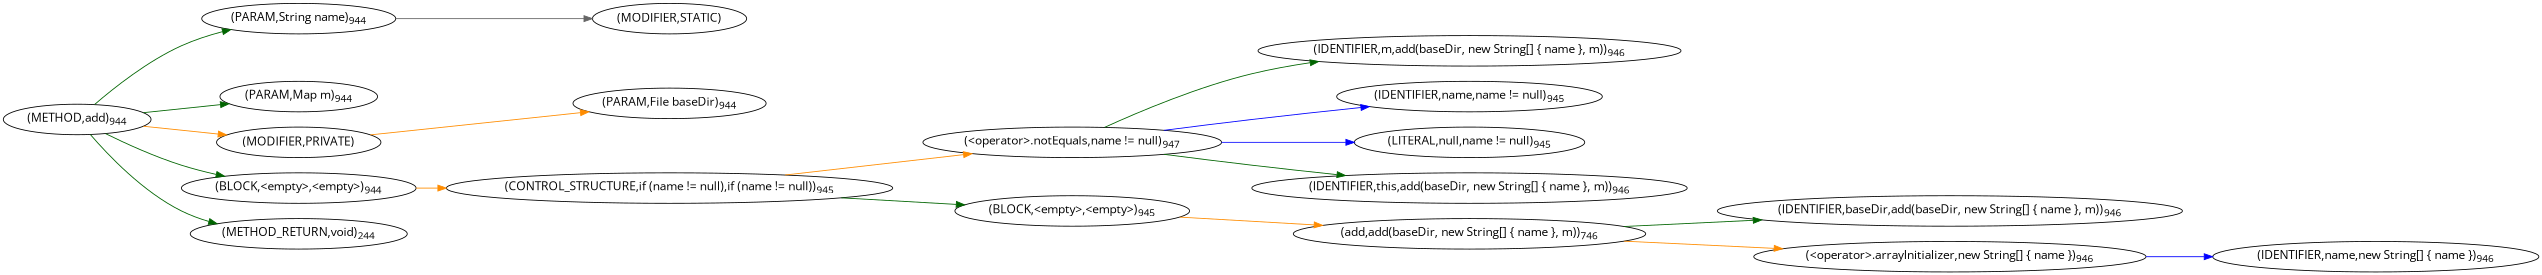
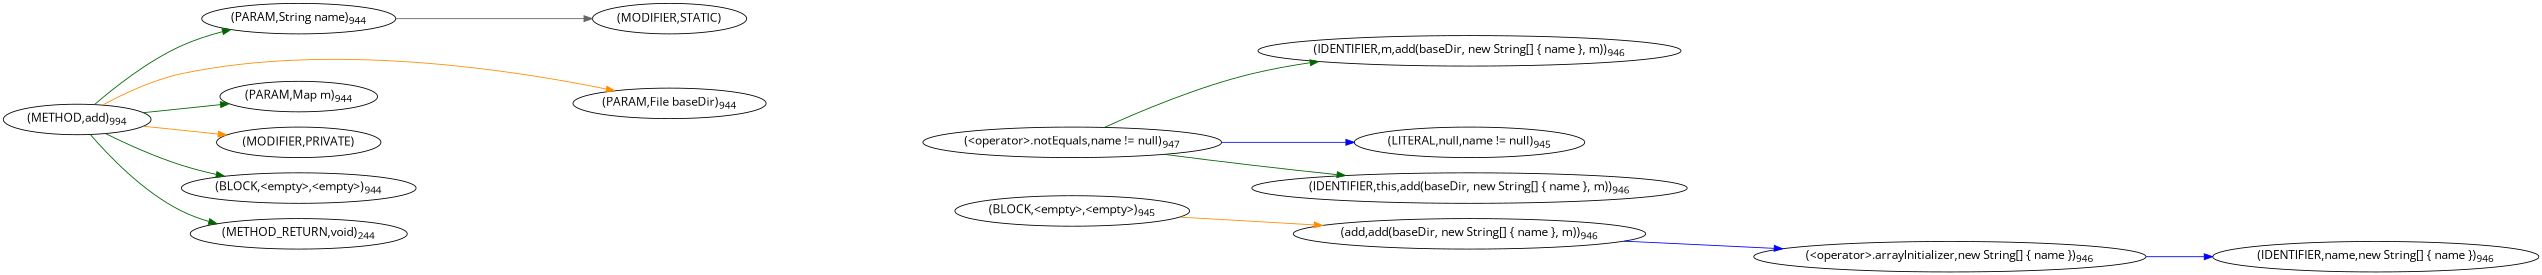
node "(IDENTIFIER,name,name != null)": removed
node "(METHOD,add)": text "944" -> "994"
edge "(MODIFIER,PRIVATE)" -> "(PARAM,File baseDir)": now "(METHOD,add)" -> "(PARAM,File baseDir)"
node "(CONTROL_STRUCTURE,if (name != null),if (name != null))": removed
node "(IDENTIFIER,baseDir,add(baseDir, new String[] { name }, m))": removed
node "(add,add(baseDir, new String[] { name }, m))": text "746" -> "946"
edge "(add,add(baseDir, new String[] { name }, m))" -> "(<operator>.arrayInitializer,new String[] { name })": color darkorange -> blue
